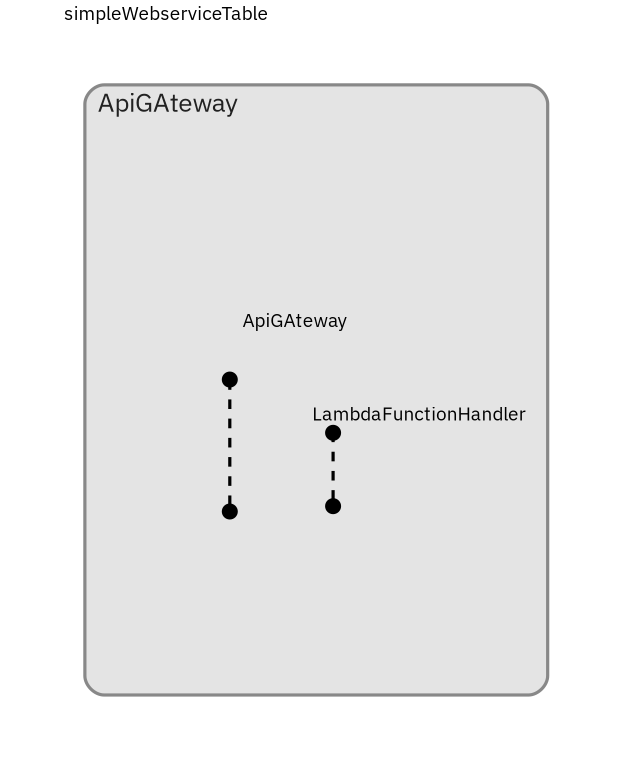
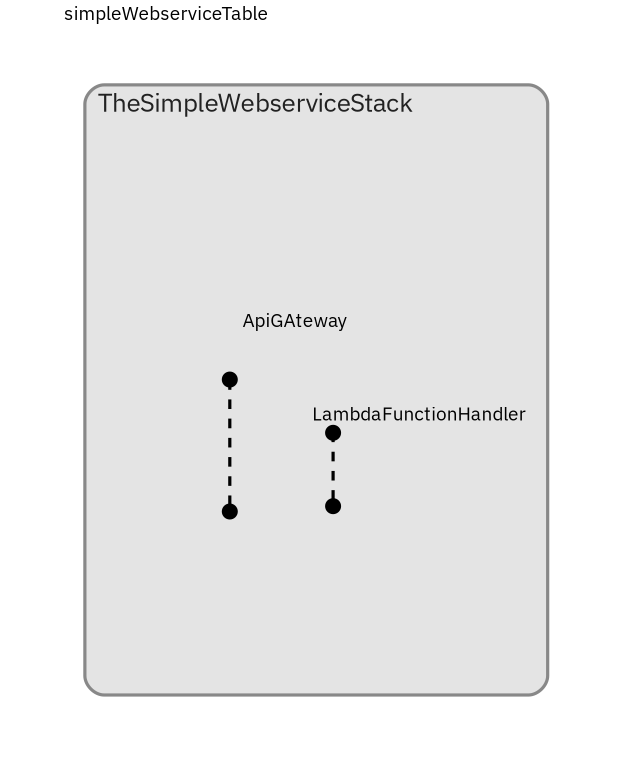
cluster "ApiGAteway": label "ApiGAteway" -> "TheSimpleWebserviceStack"
